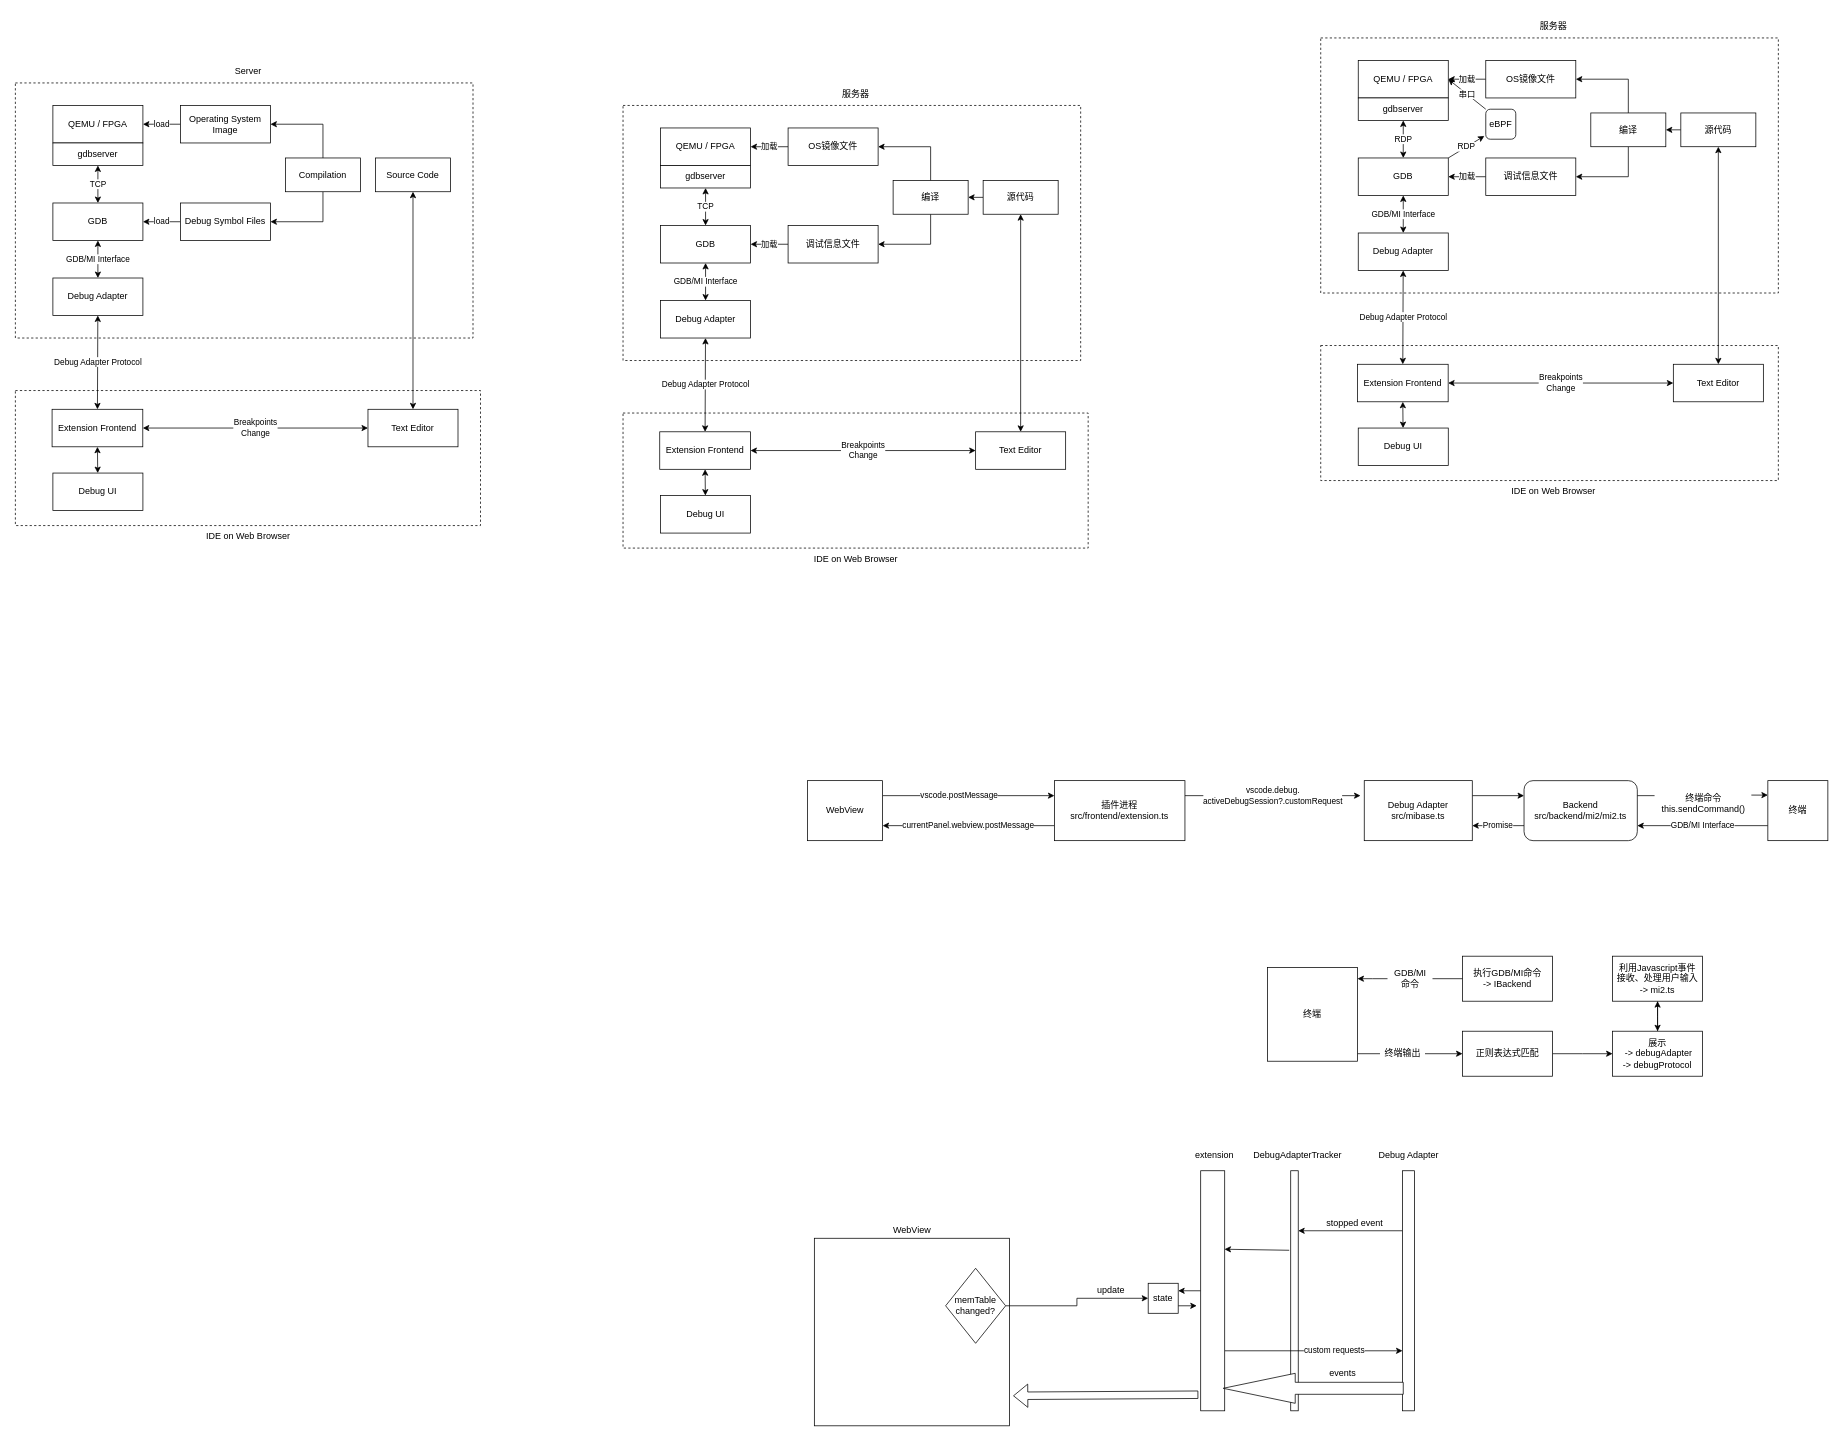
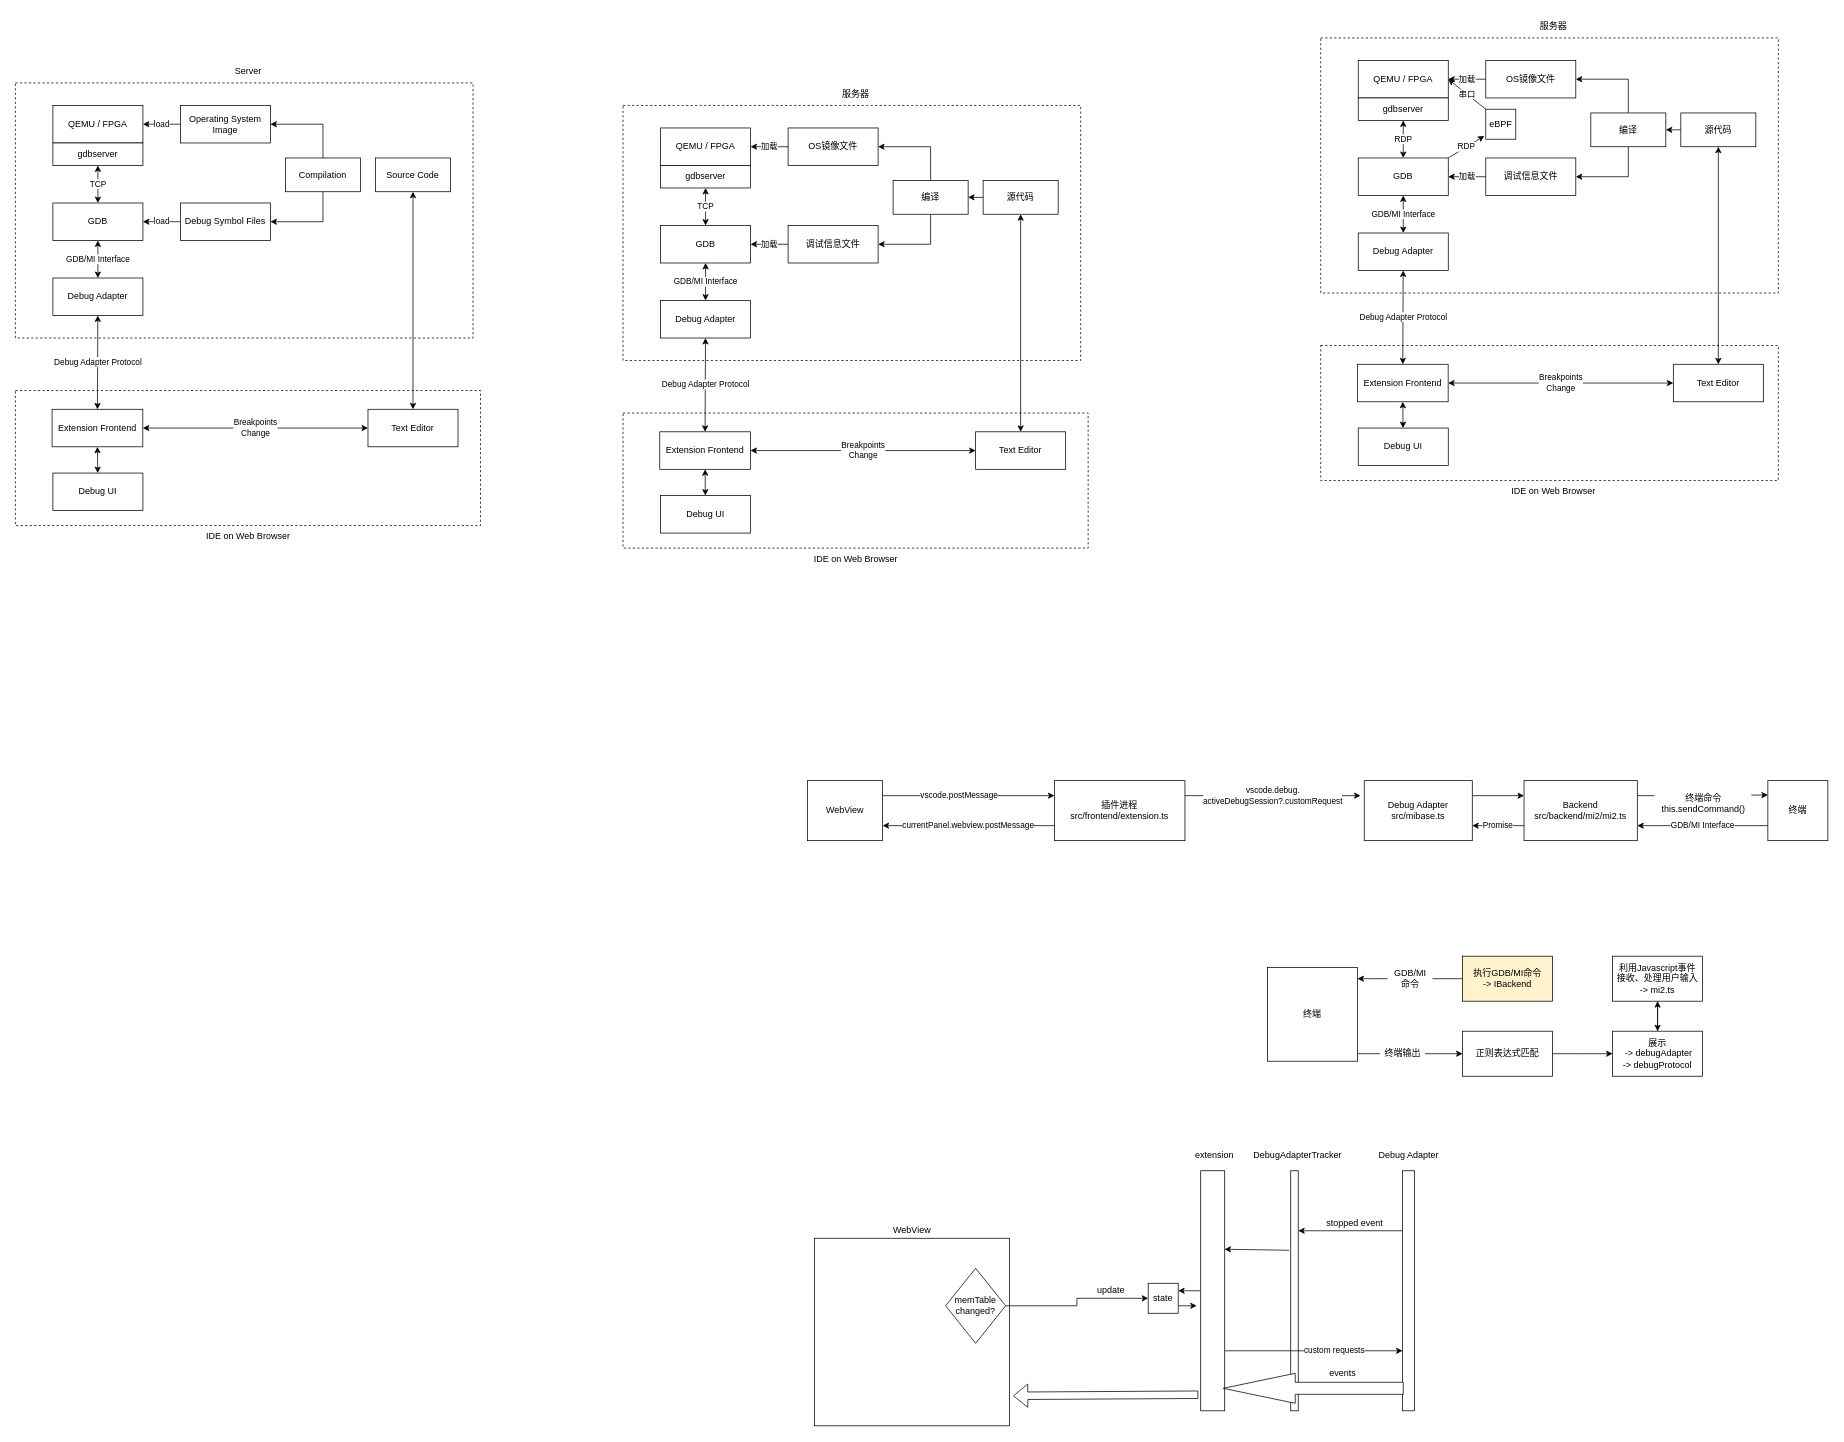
node "eBPF": shape rounded rectangle -> rectangle
node "Backend src/backend/mi2/mi2.ts": shape rounded rectangle -> rectangle
node "执行GDB/MI命令 -> IBackend": fillcolor #ffffff -> #fff2cc
